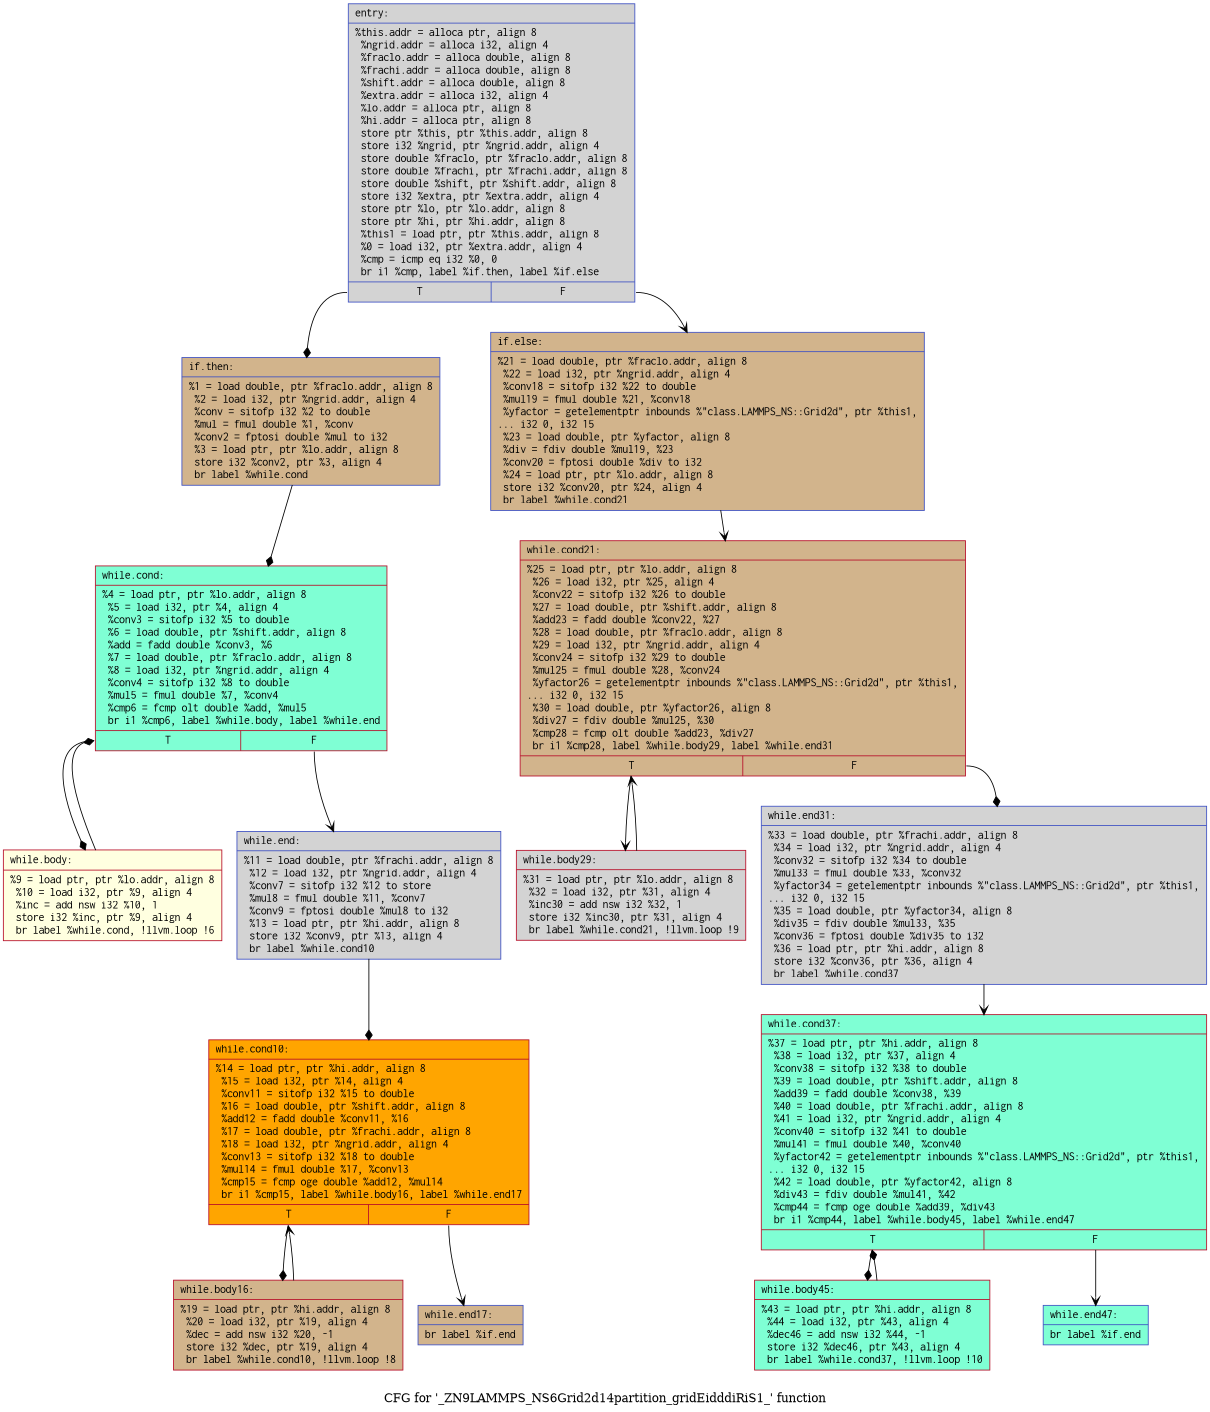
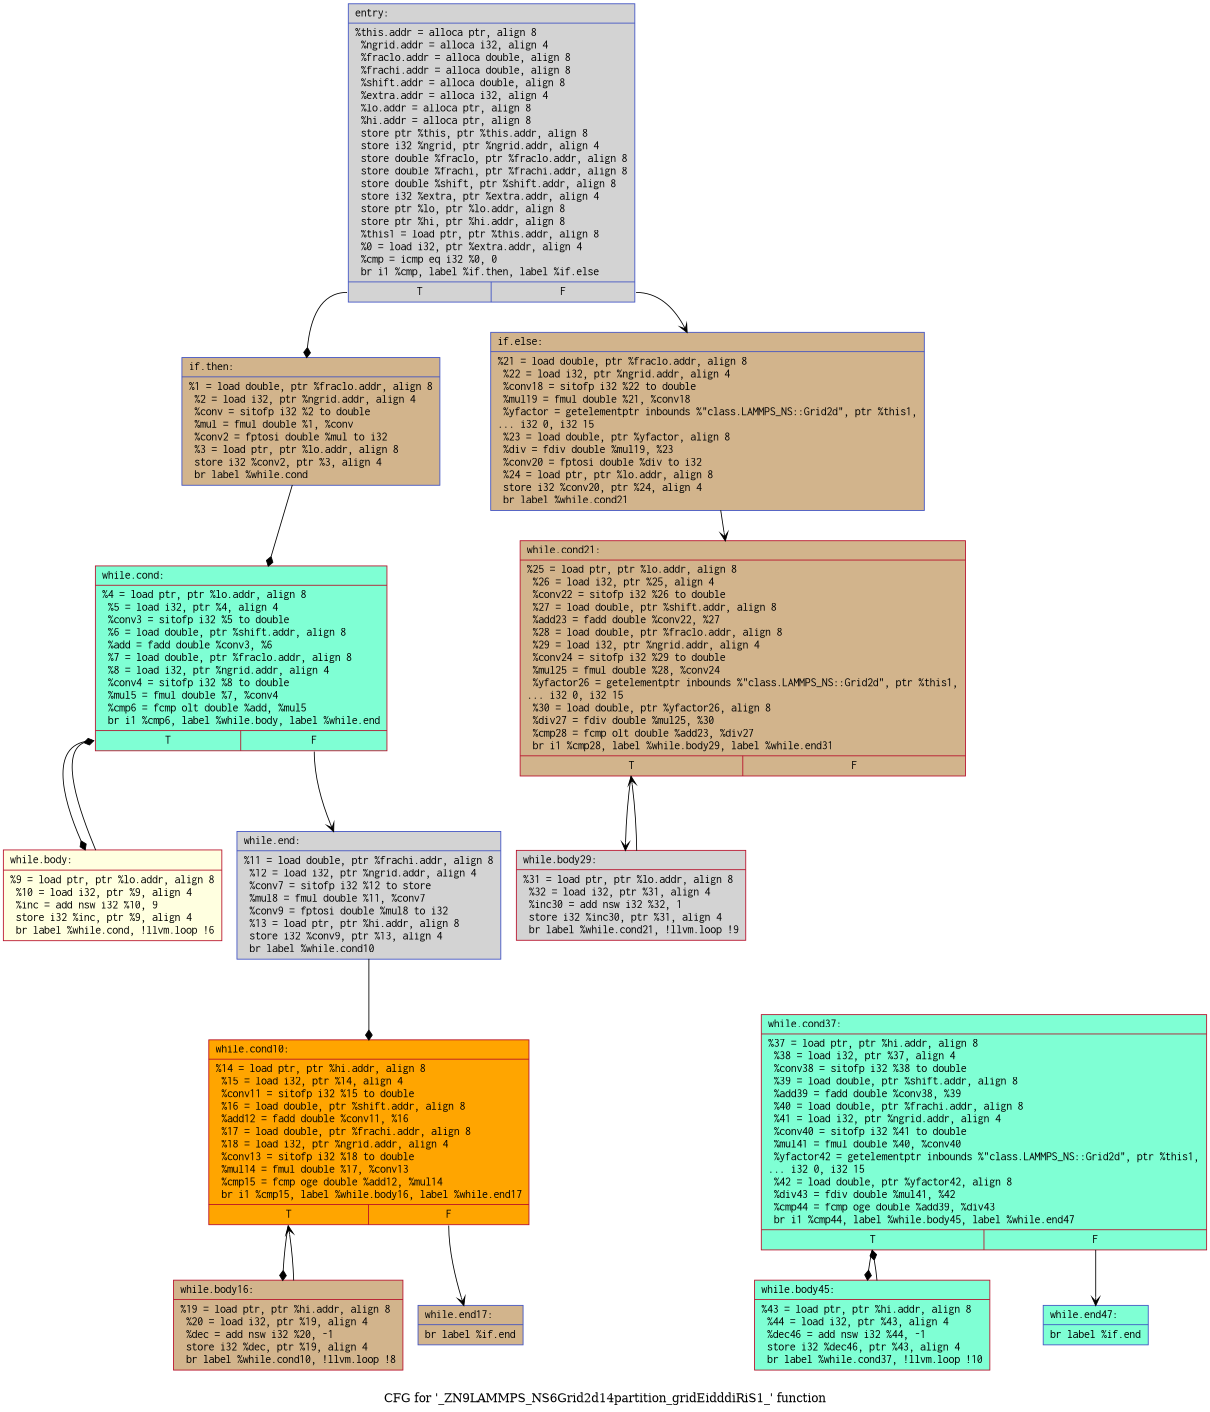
node "while.end31:": removed
node "while.body:": text "%inc = add nsw i32 %10, 1" -> "%inc = add nsw i32 %10, 9"
